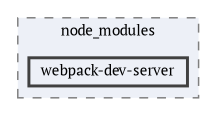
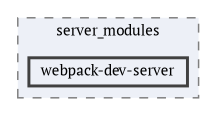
cluster "node_modules": label "node_modules" -> "server_modules"
